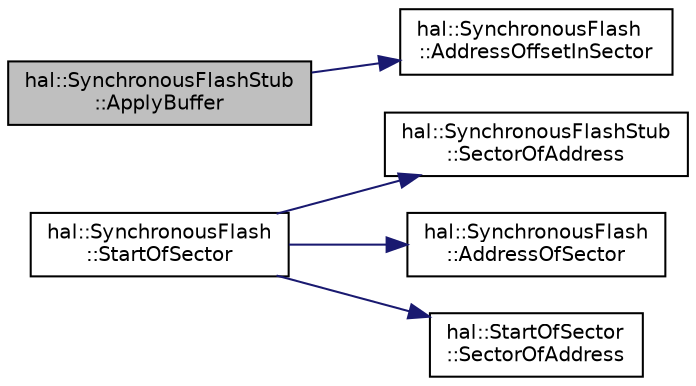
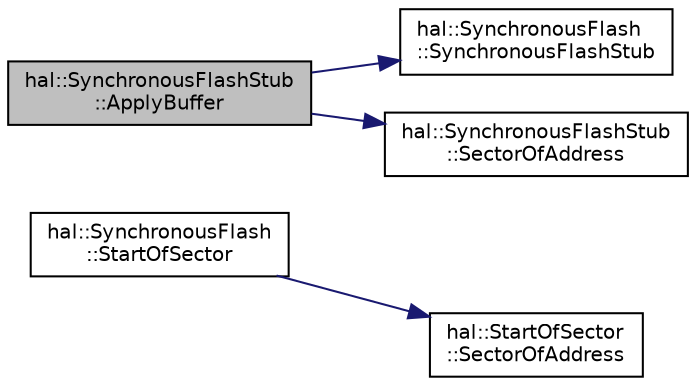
node "hal::SynchronousFlash ::AddressOffsetInSector": label "hal::SynchronousFlash ::AddressOffsetInSector" -> "hal::SynchronousFlash ::SynchronousFlashStub"
edge "hal::SynchronousFlash ::StartOfSector" -> "hal::SynchronousFlashStub ::SectorOfAddress": now "hal::SynchronousFlashStub ::ApplyBuffer" -> "hal::SynchronousFlashStub ::SectorOfAddress"
node "hal::SynchronousFlash ::AddressOfSector": removed
